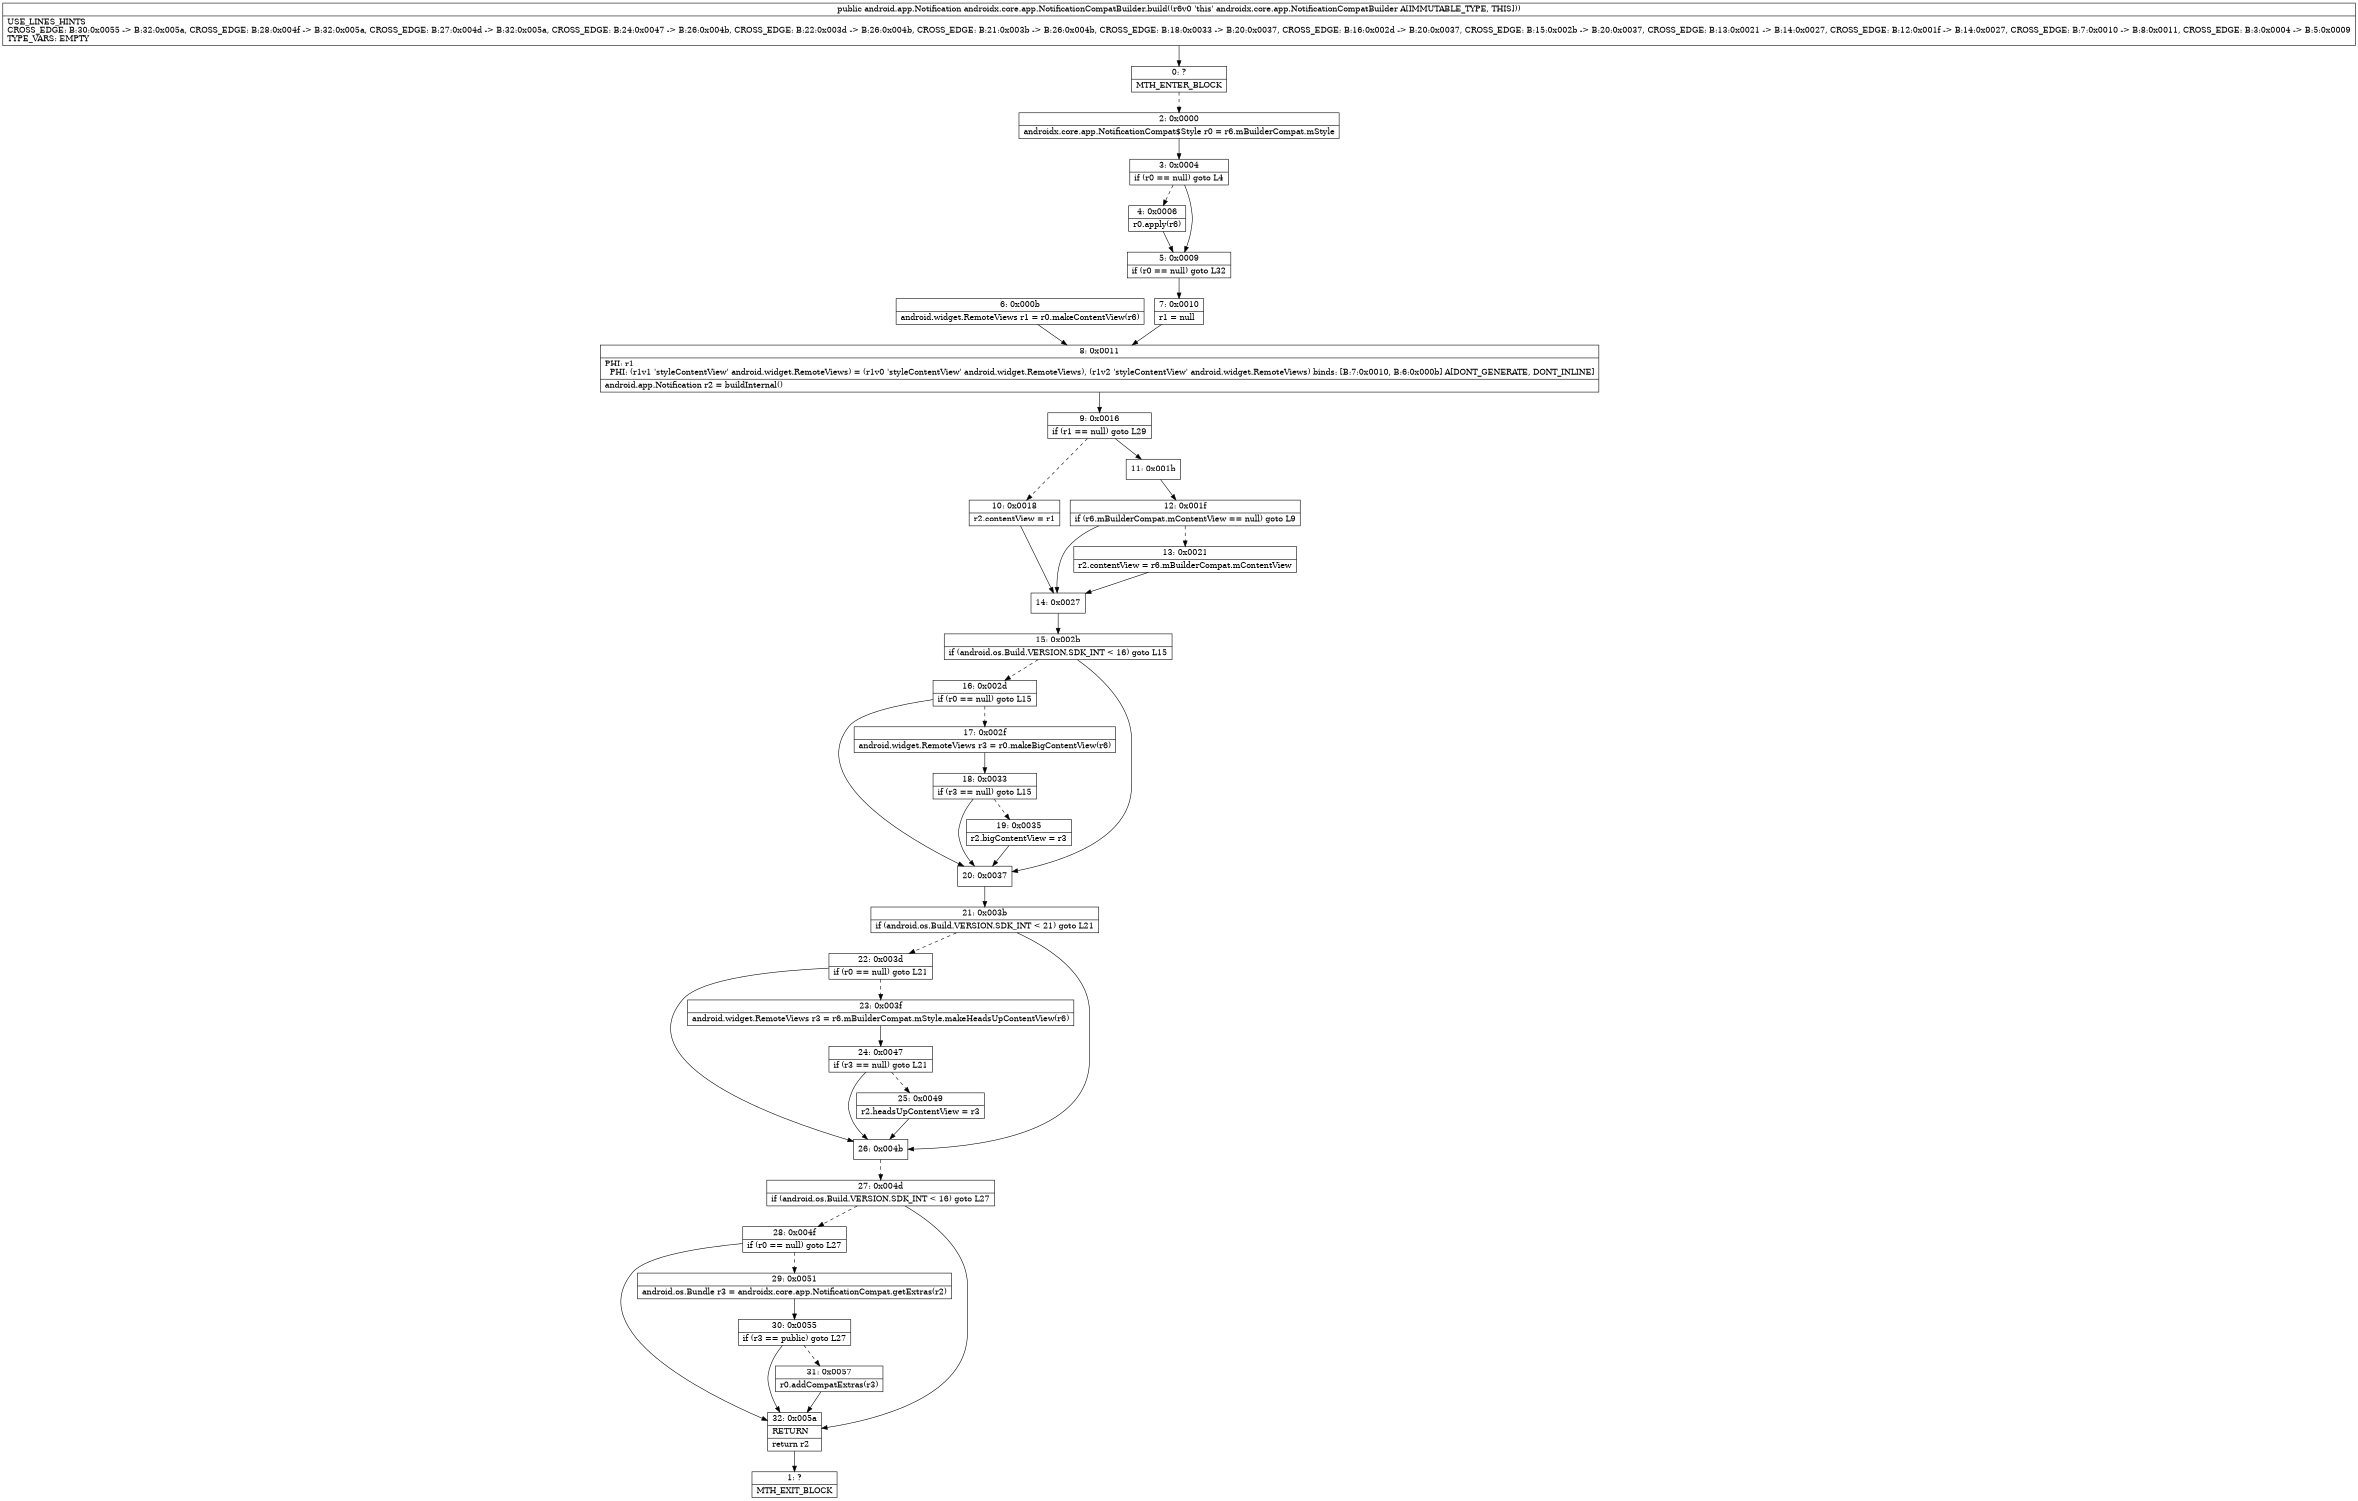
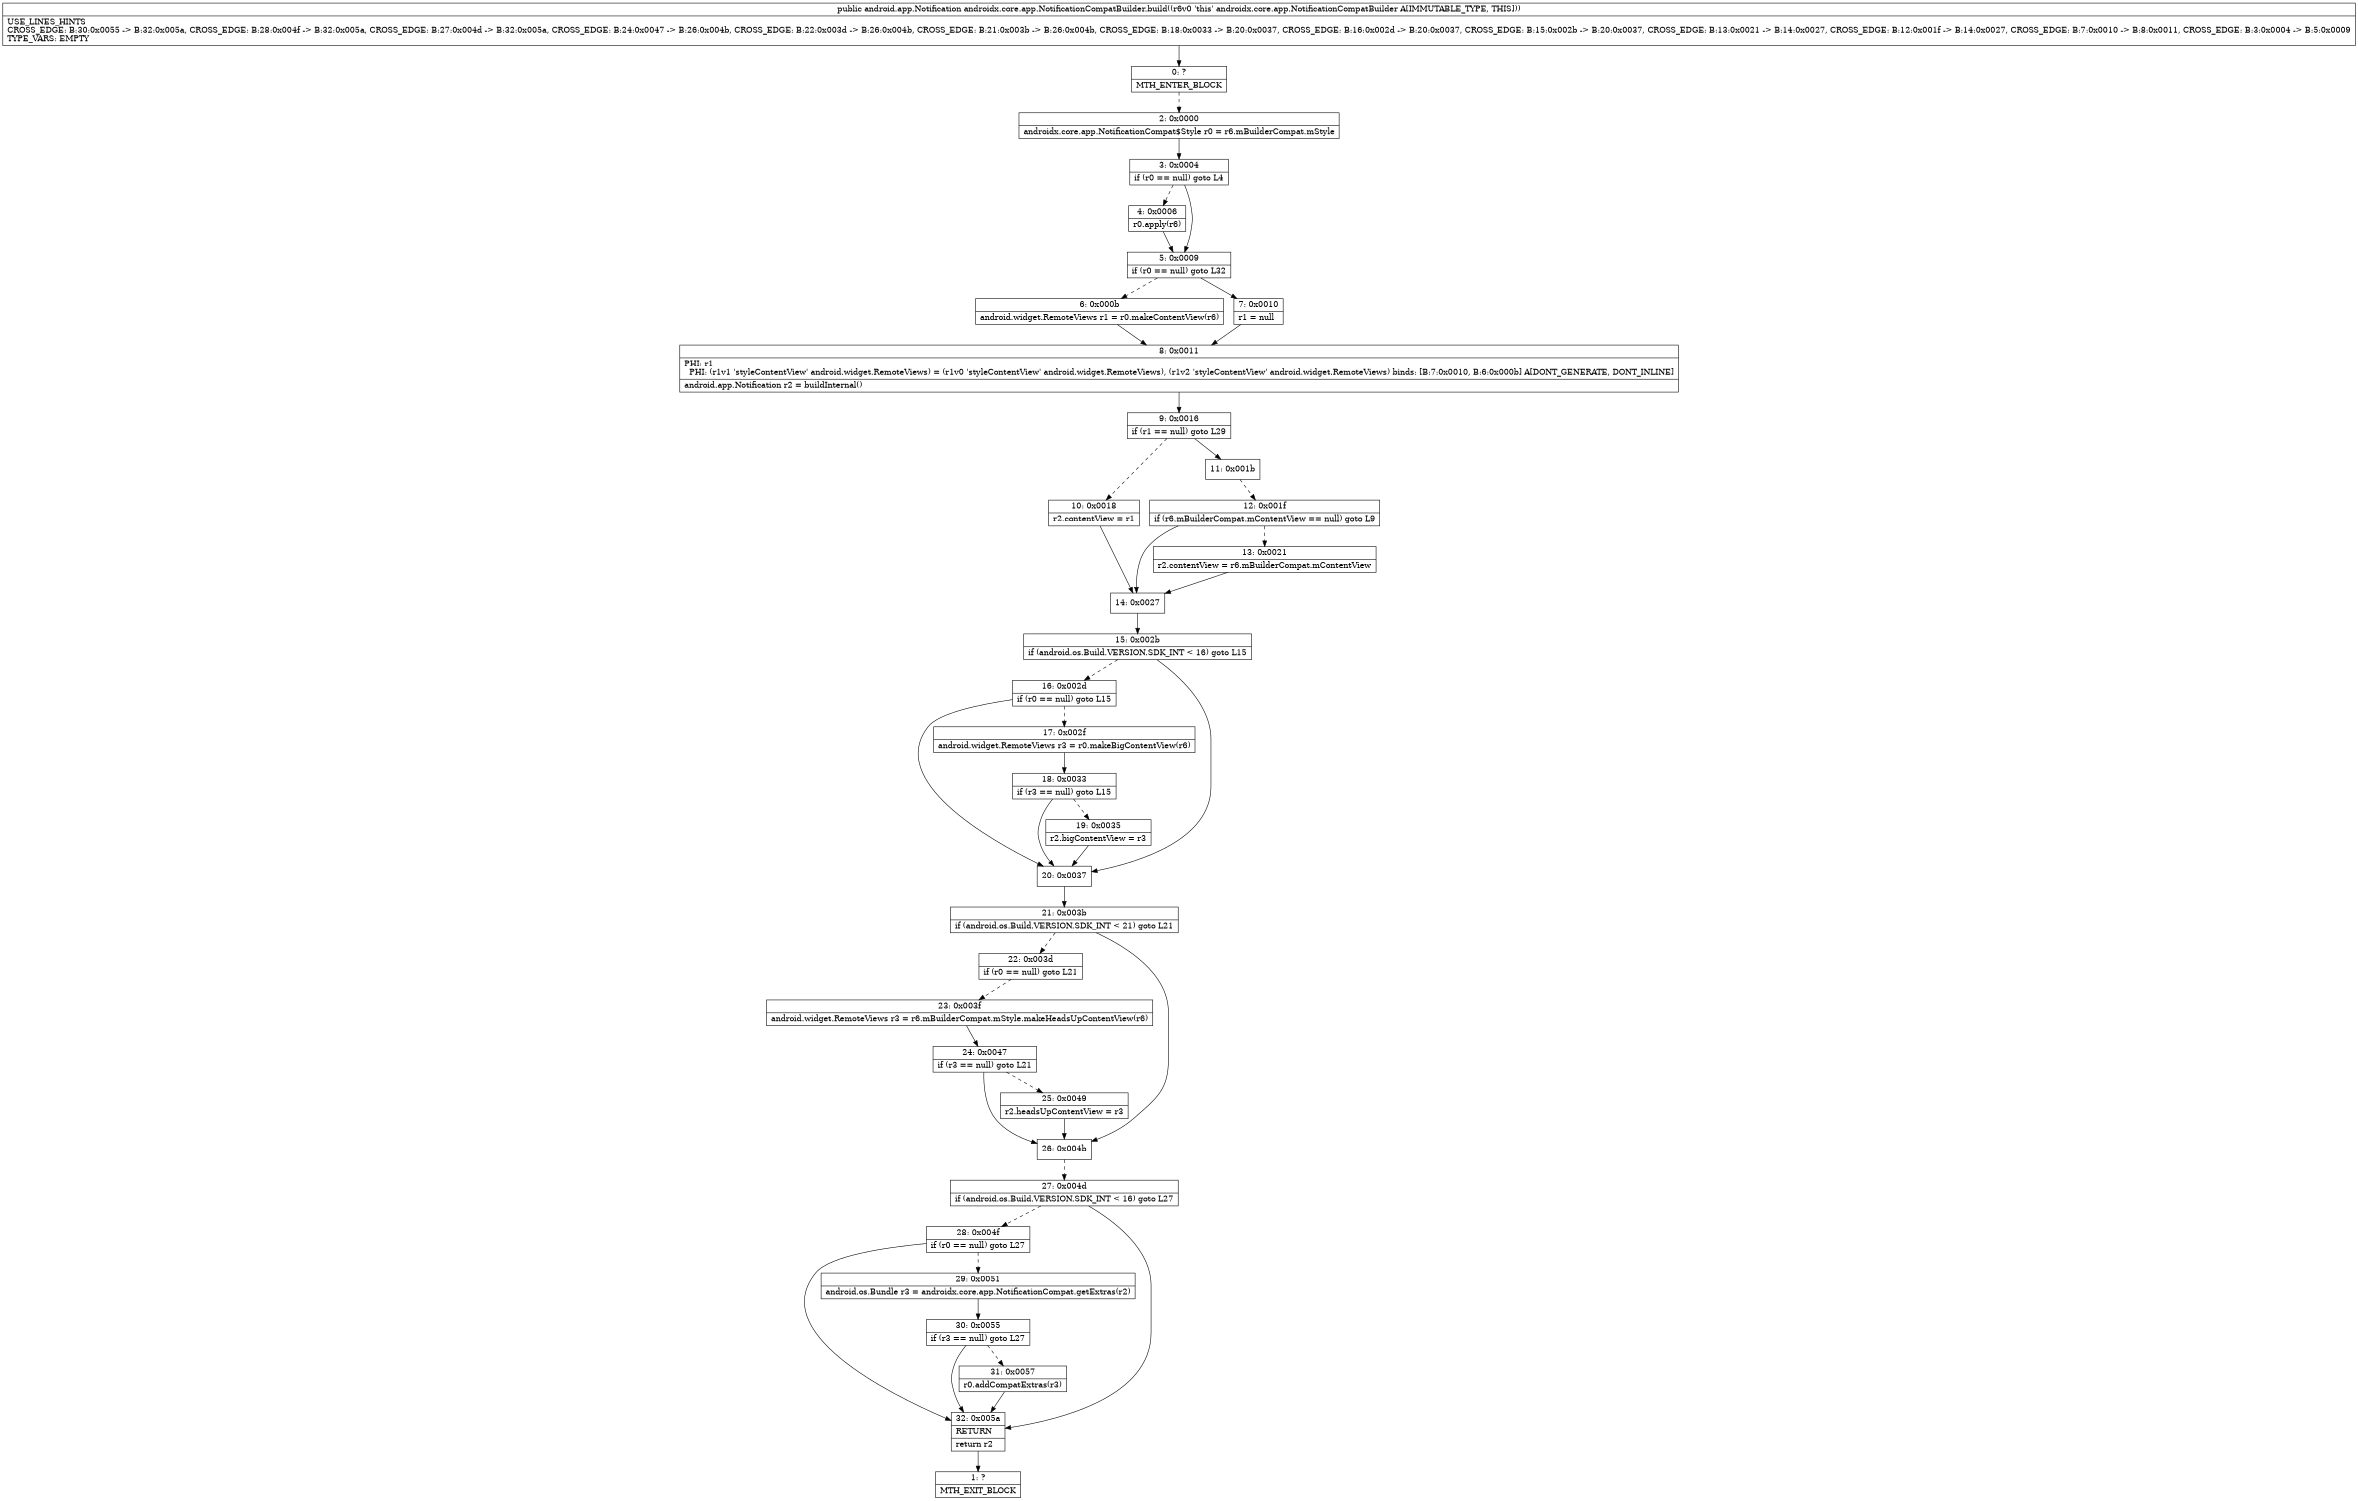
edge "5: 0x0009" -> "6: 0x000b": added
edge "11: 0x001b" -> "12: 0x001f": style solid -> dashed
edge "22: 0x003d" -> "26: 0x004b": removed
node "30: 0x0055": text "if (r3 == public) goto L27" -> "if (r3 == null) goto L27"
